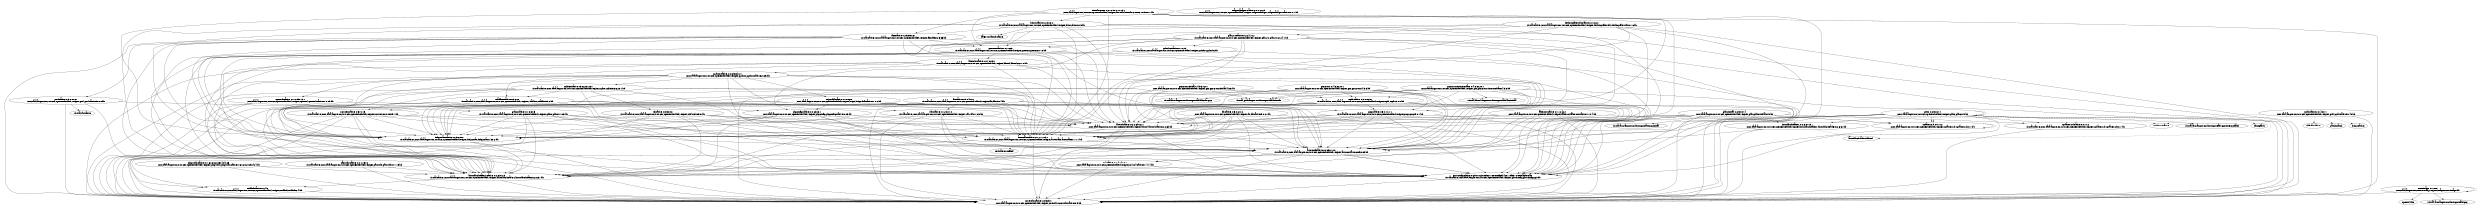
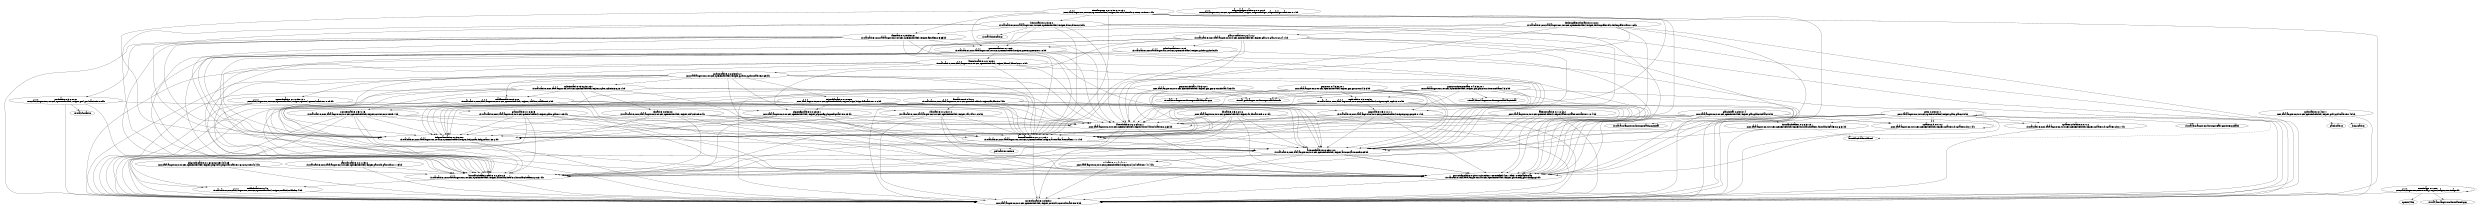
node "fakeroot/libintl-native": label "fakeroot/libintl-native" -> "virtual/libintl-native"
node "util-linux-native": removed
node "libsegfault": removed
node "diffstat-native": removed
node "patch-patch": label "patch-patch" -> "patch-native"
node "perl-native-unifdef": label "perl-native-unifdef" -> "perl-native-runtime"
node "virtual/arm-angstrom-linux-gnueabi-gcc": label "virtual/arm-angstrom-linux-gnueabi-gcc" -> "virtual/arm-angstrom-linux-libxml-gcc"
